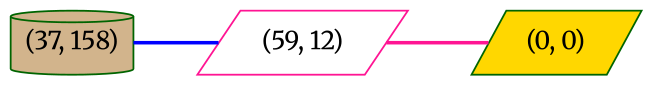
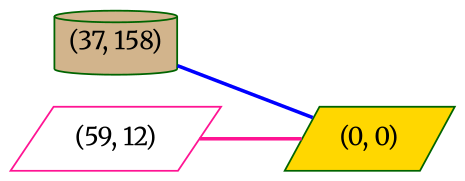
edge "(37, 158)" -- "(59, 12)": now "(37, 158)" -- "(0, 0)"
